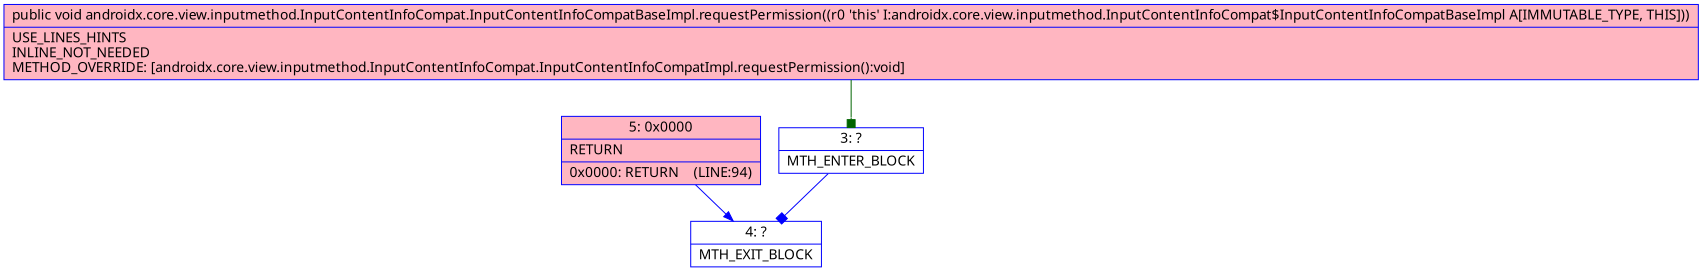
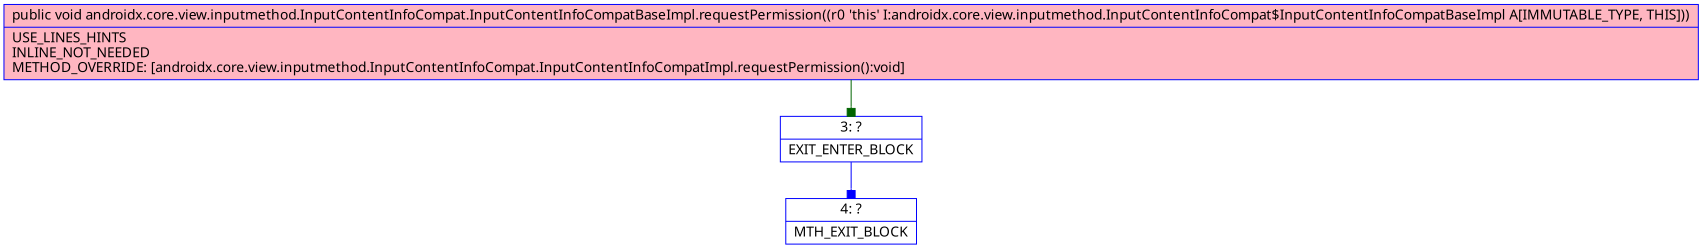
node "5: 0x0000": removed
node "3: ?": text "MTH_ENTER_BLOCK" -> "EXIT_ENTER_BLOCK"
